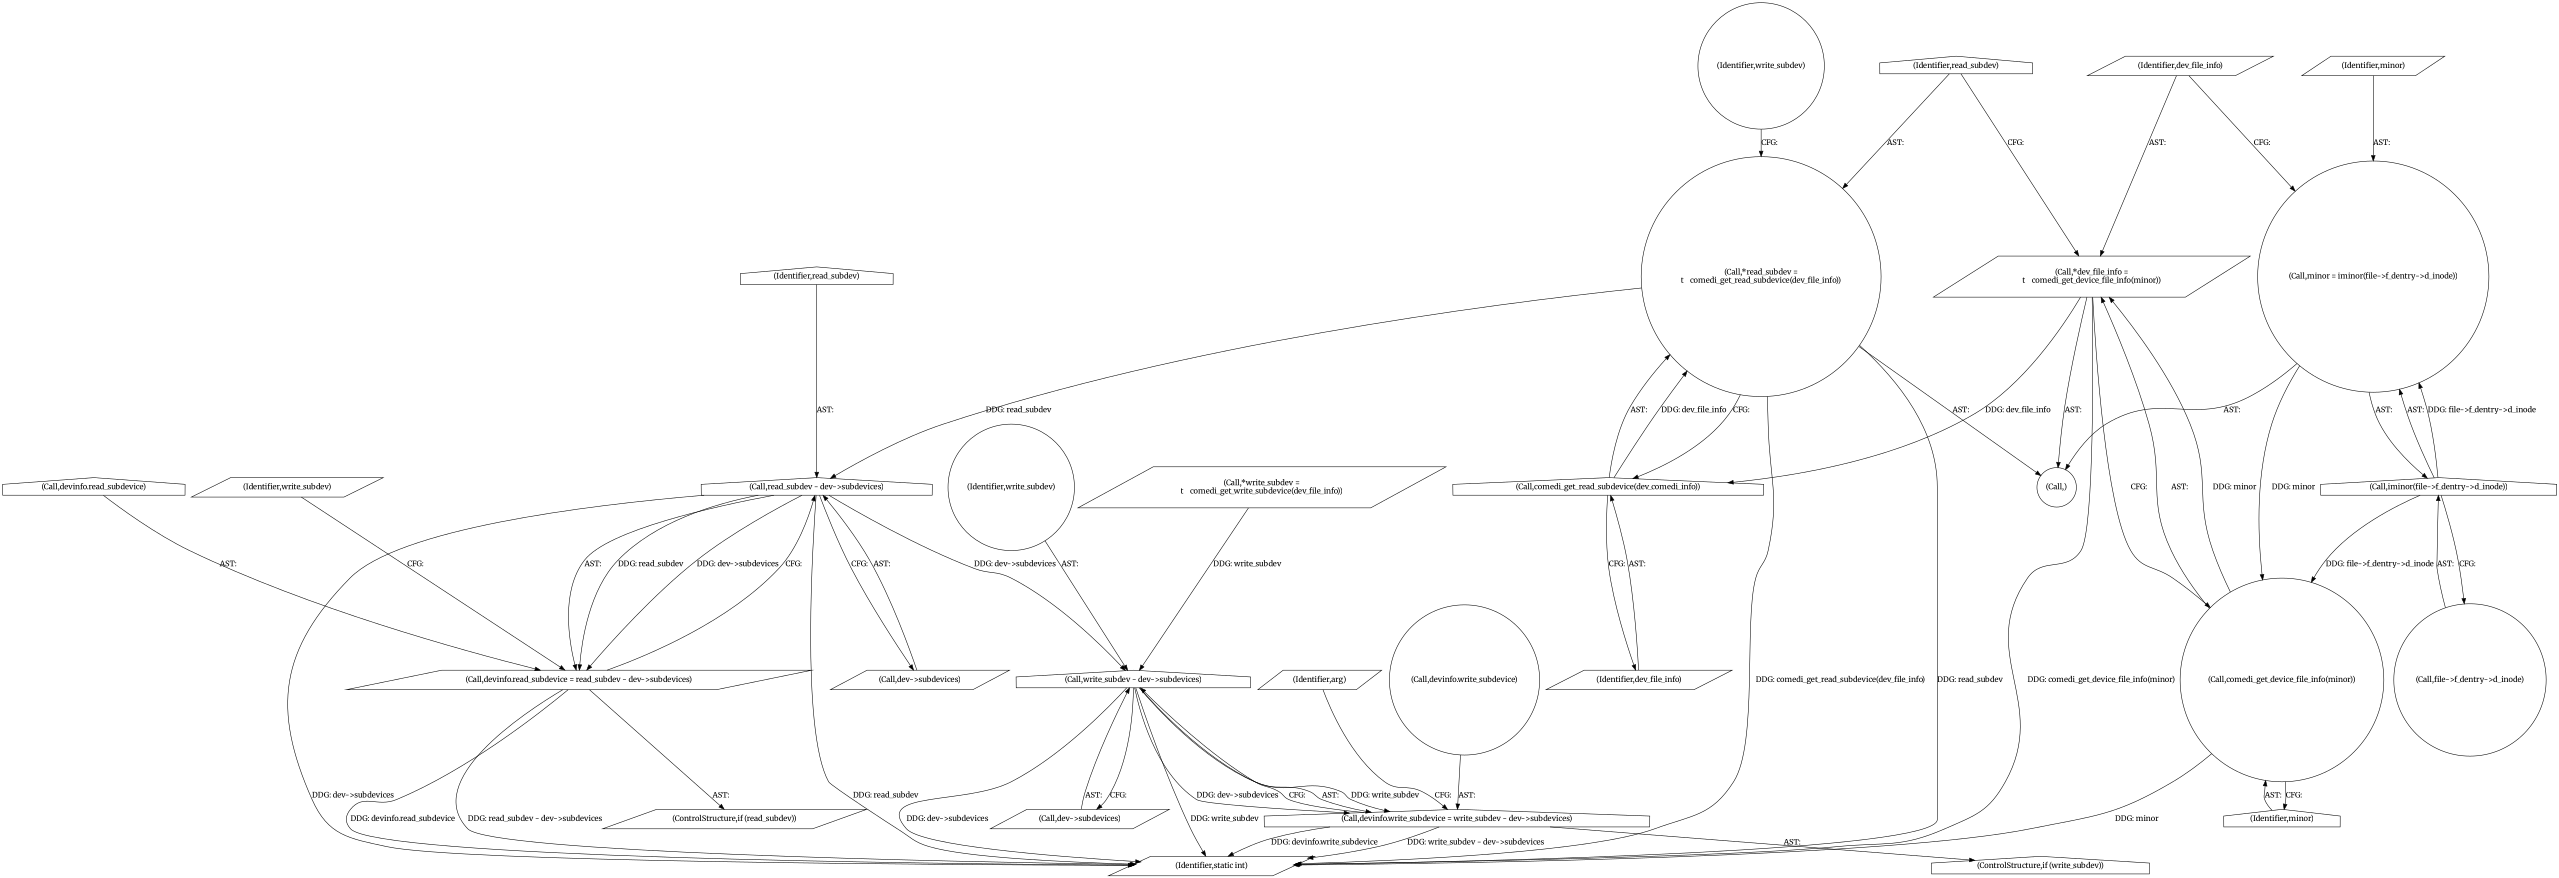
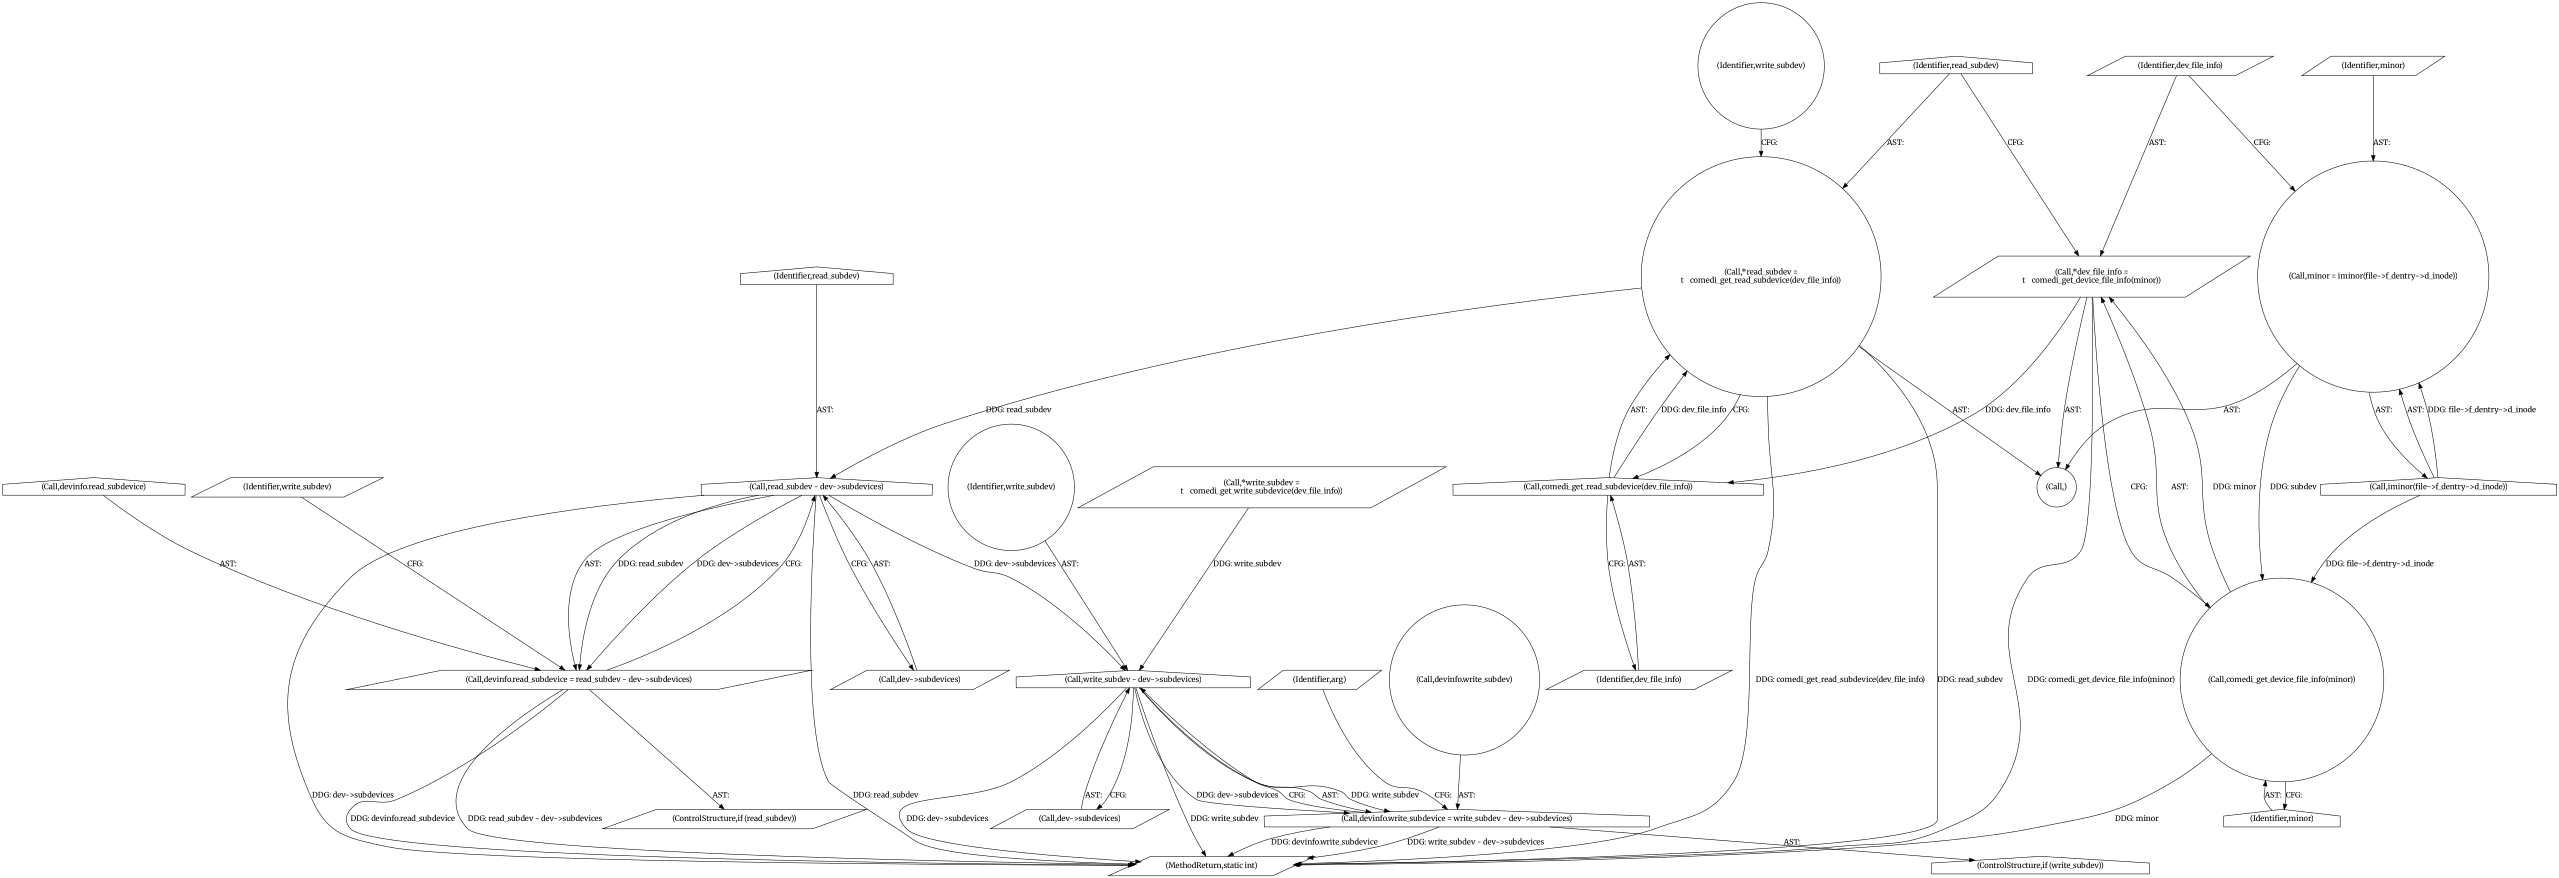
node "(Call,comedi_get_read_subdevice(dev_comedi_info))": label "(Call,comedi_get_read_subdevice(dev_comedi_info))" -> "(Call,comedi_get_read_subdevice(dev_file_info))"
edge "(Call,minor = iminor(file->f_dentry->d_inode))" -> "(Call,comedi_get_device_file_info(minor))": label "DDG: minor" -> "DDG: subdev"
node "(Call,devinfo.write_subdevice)": label "(Call,devinfo.write_subdevice)" -> "(Call,devinfo.write_subdev)"
node "(Call,file->f_dentry->d_inode)": removed
node "(Identifier,static int)": label "(Identifier,static int)" -> "(MethodReturn,static int)"
